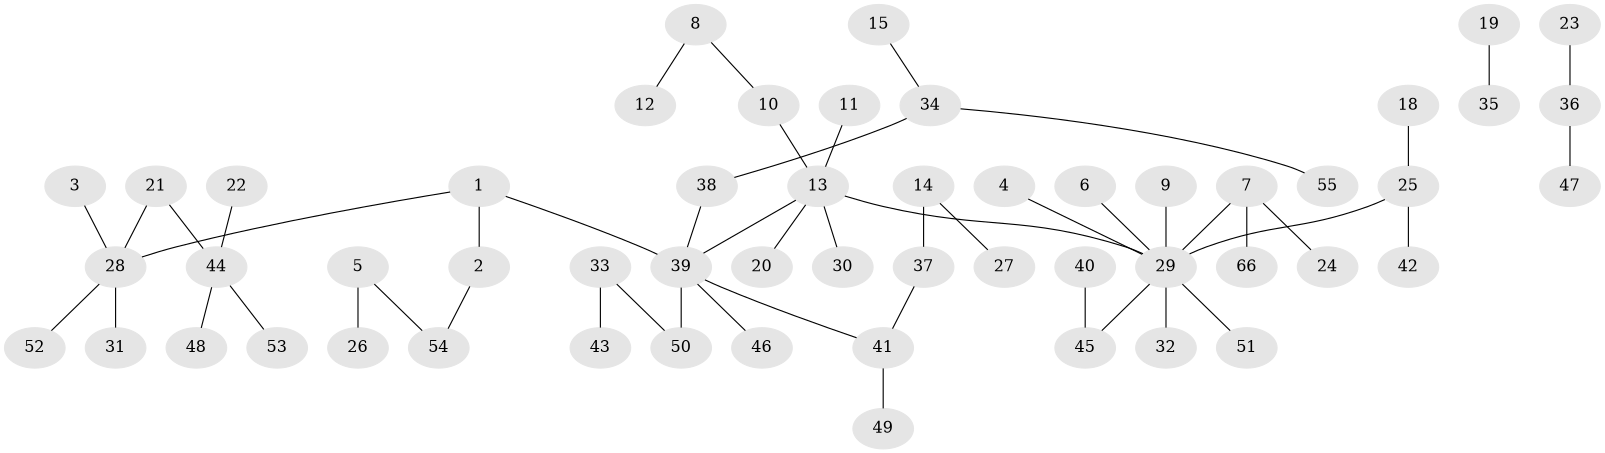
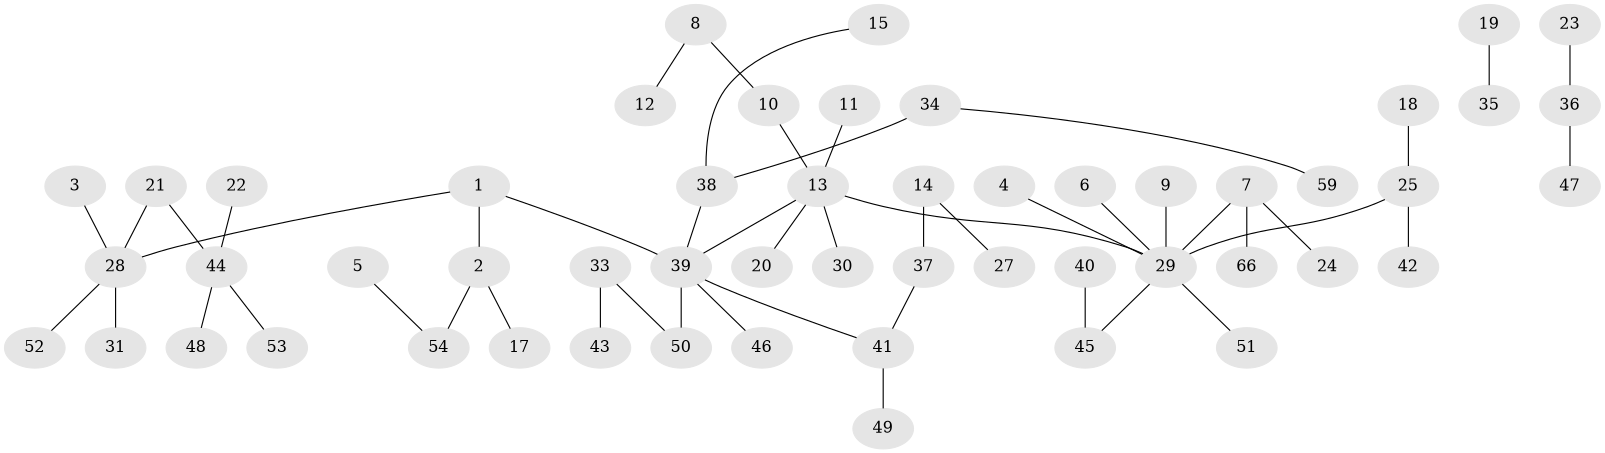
edge "15" -- "34": now "15" -- "38"
node "55": label "55" -> "59"
node "26": removed
node "17": added
node "32": removed
